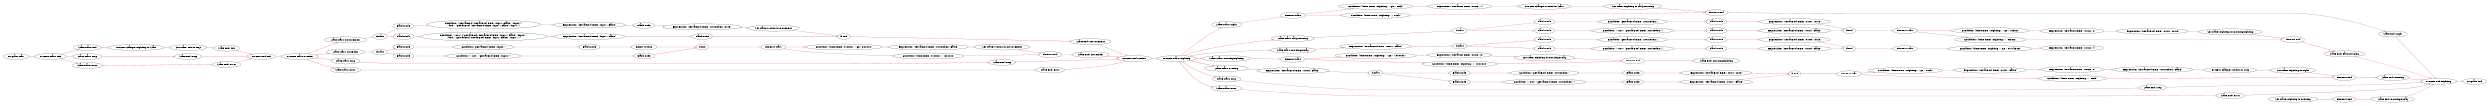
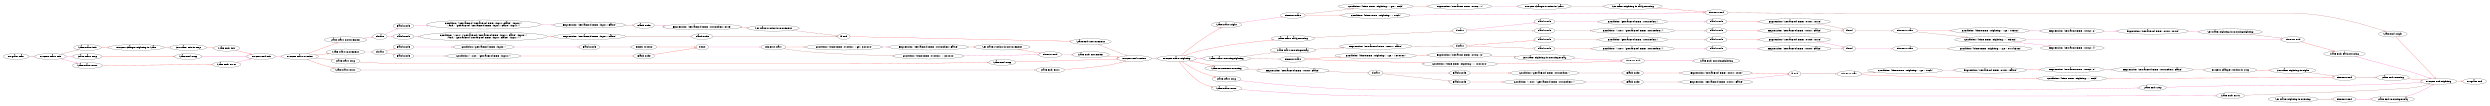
edge "Condition: (ltime ### ''Lighting'' <ge> 0t11h30m)" -> "Expression: (setVarInt ### ''out_2'' 4)": now "Condition: (ltime ### ''Lighting'' < 0t30m)" -> "Expression: (setVarInt ### ''out_2'' 4)"
node "State start: turnedOn": label "State start: turnedOn" -> "State start: movement"
edge "Process start: Lighting" -> "State start: morningOrDay": now "State start: morningLighting" -> "State start: morningOrDay"
node "State start: evening": label "State start: evening" -> "State movement: evening"
